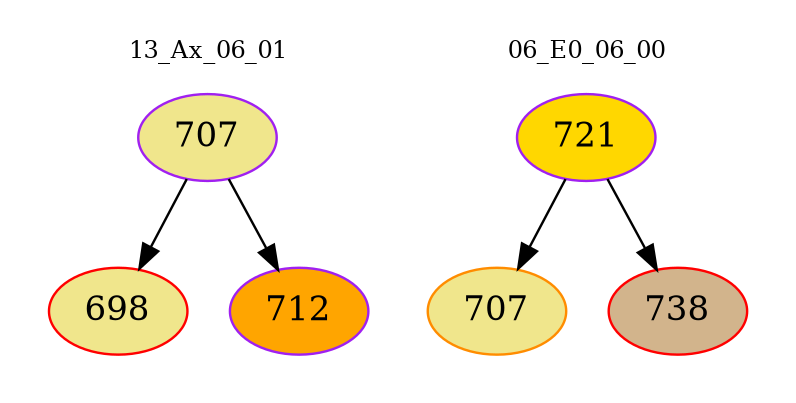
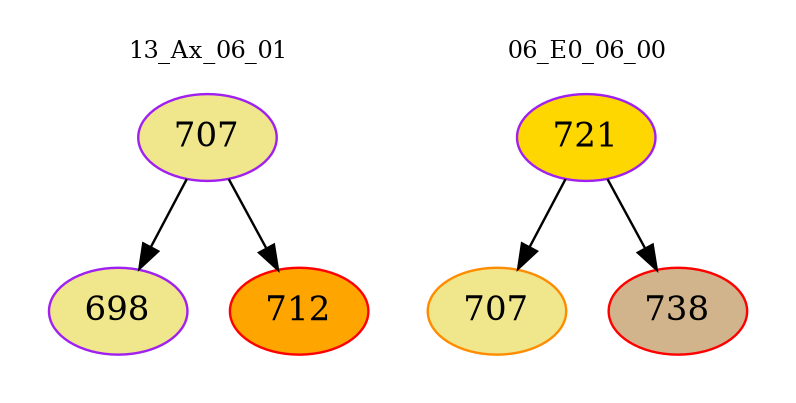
node "698": color red -> purple
node "712": color purple -> red
